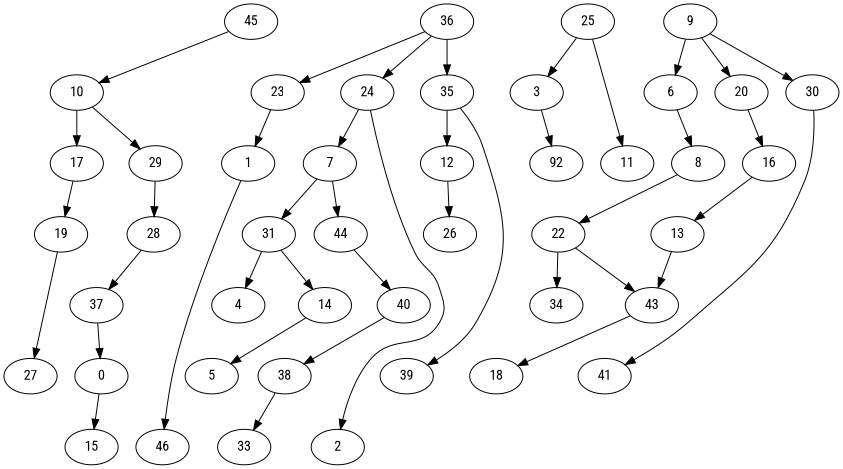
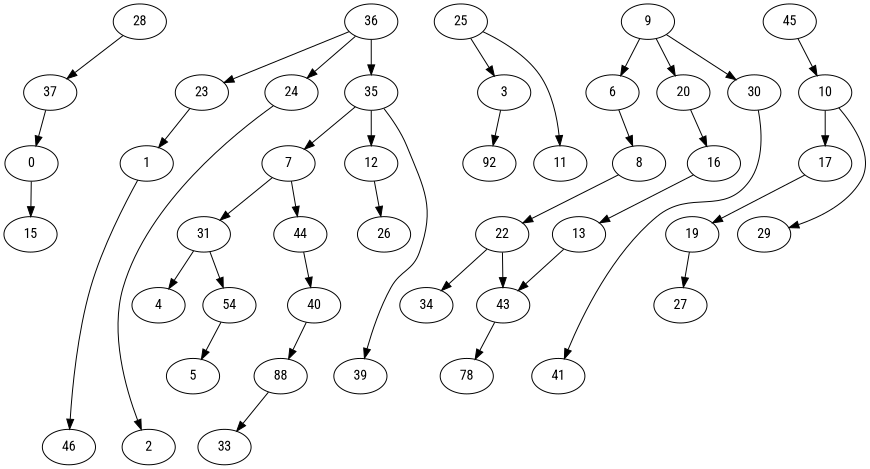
edge "24" -> "7": now "35" -> "7"
edge "29" -> "28": removed
node "14": label "14" -> "54"
node "38": label "38" -> "88"
node "18": label "18" -> "78"
